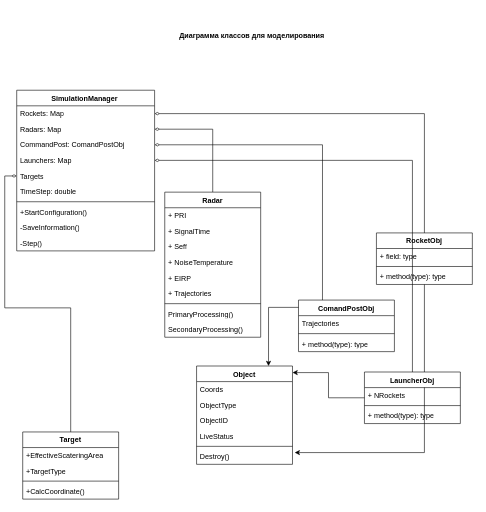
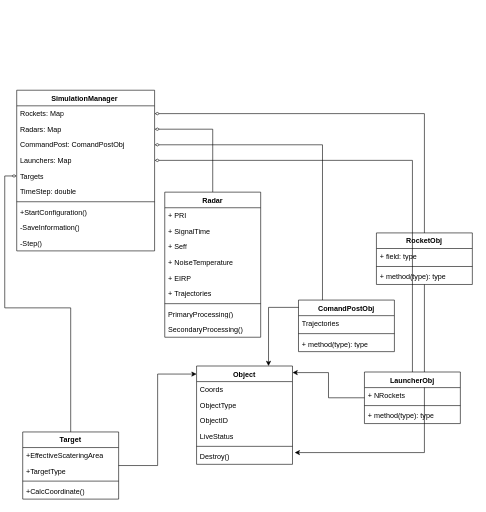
node "Диаграмма классов для моделирования": removed
edge "Target" -> "Object": added
